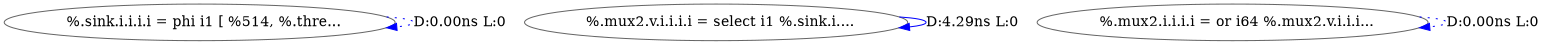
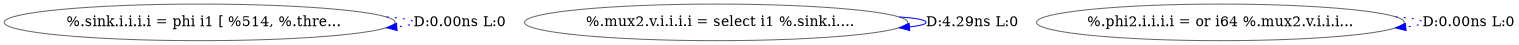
node "%.mux2.i.i.i.i = or i64 %.mux2.v.i.i.i...": label "%.mux2.i.i.i.i = or i64 %.mux2.v.i.i.i..." -> "%.phi2.i.i.i.i = or i64 %.mux2.v.i.i.i..."
